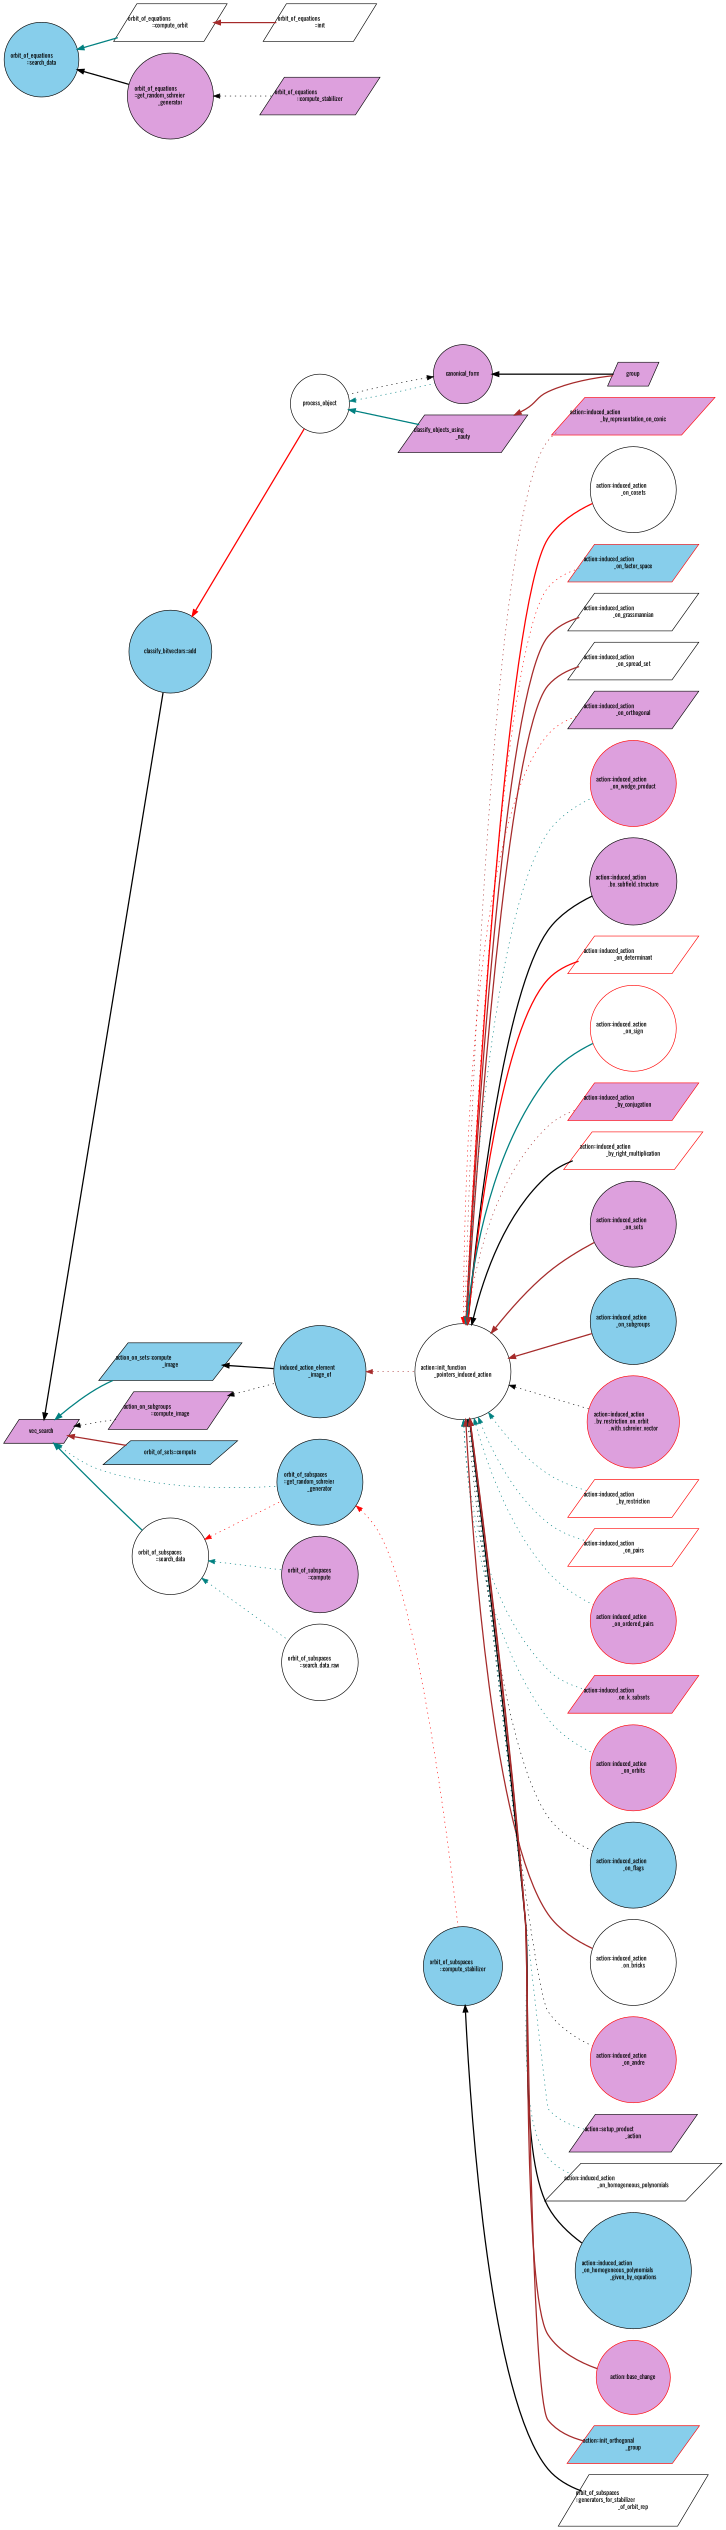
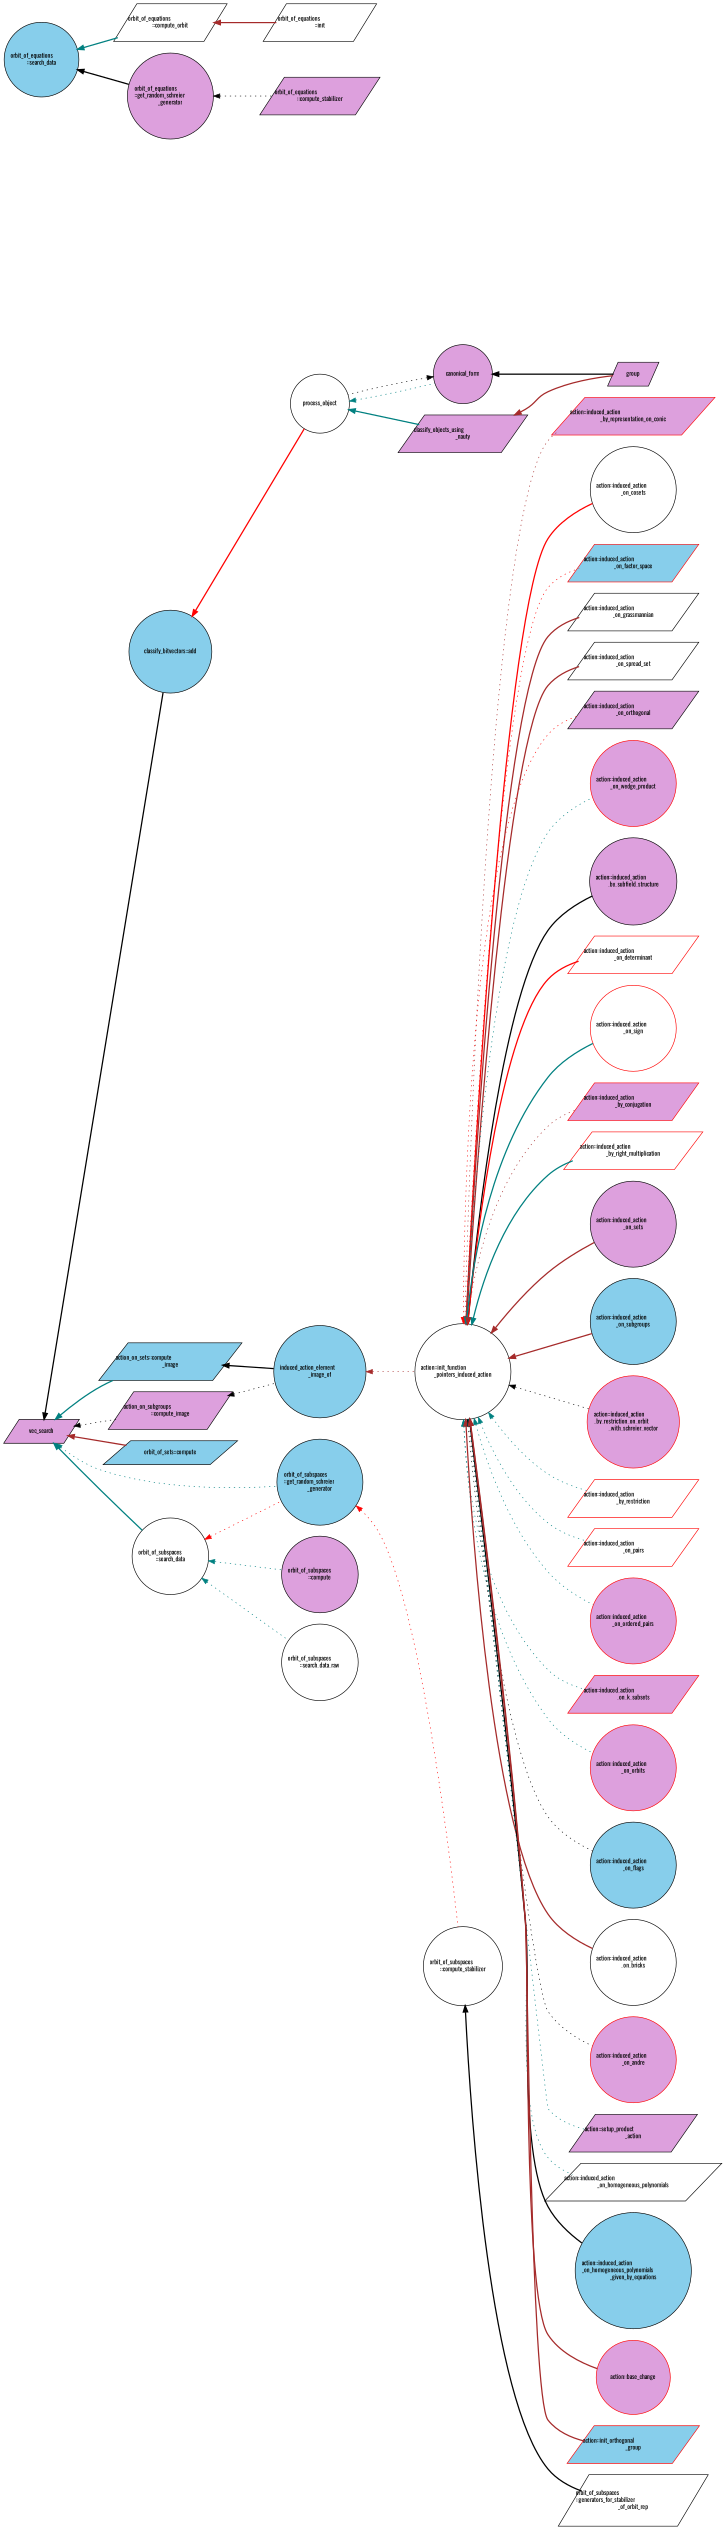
edge "action::induced_action _by_right_multiplication" -> "action::init_function _pointers_induced_action": color black -> teal
node "orbit_of_subspaces ::compute_stabilizer": fillcolor skyblue -> white
